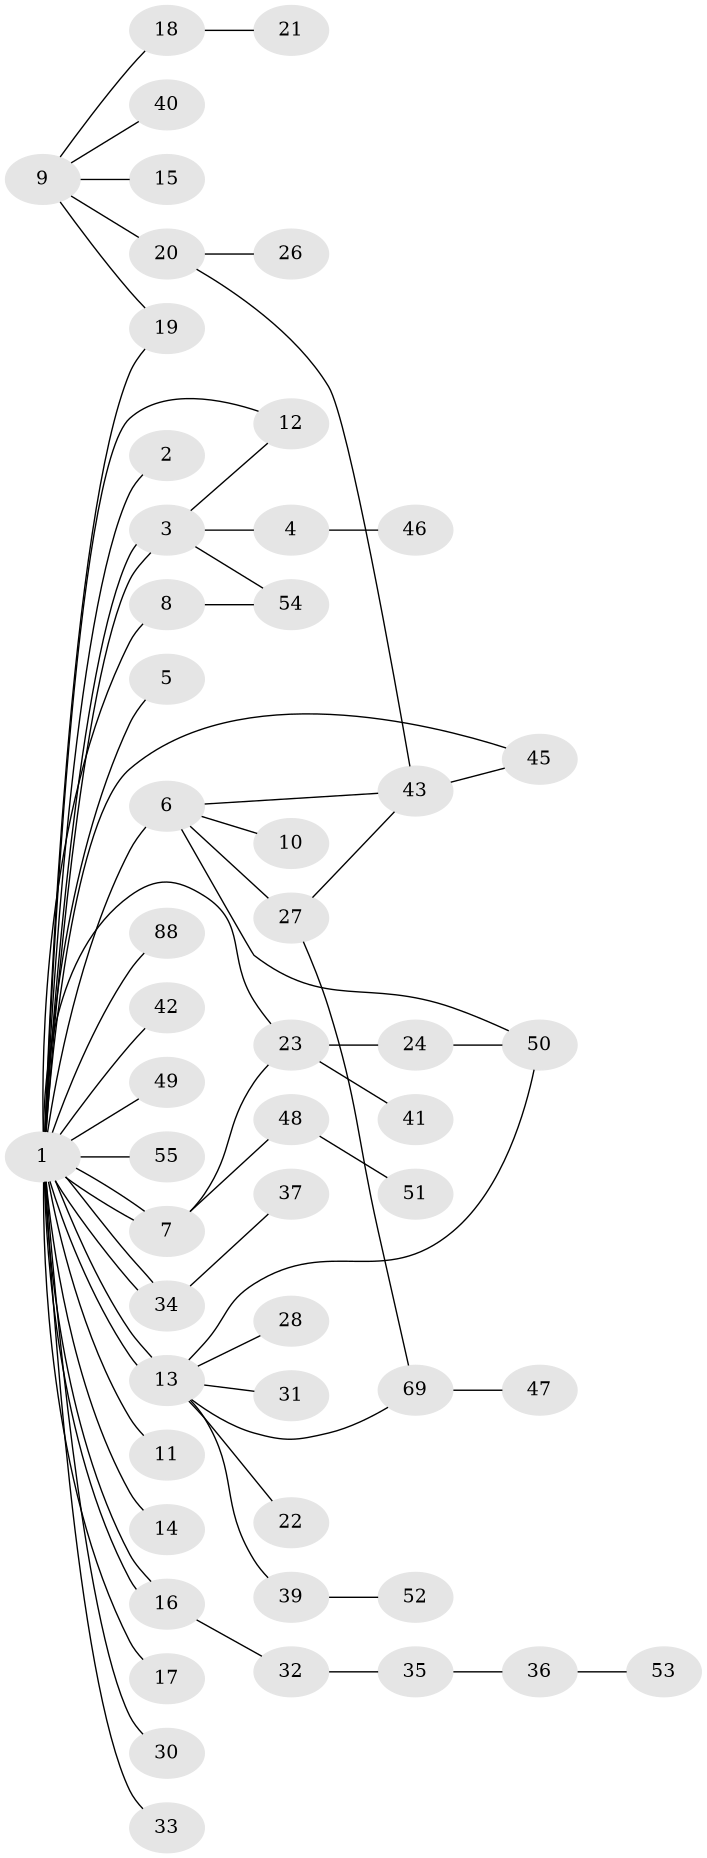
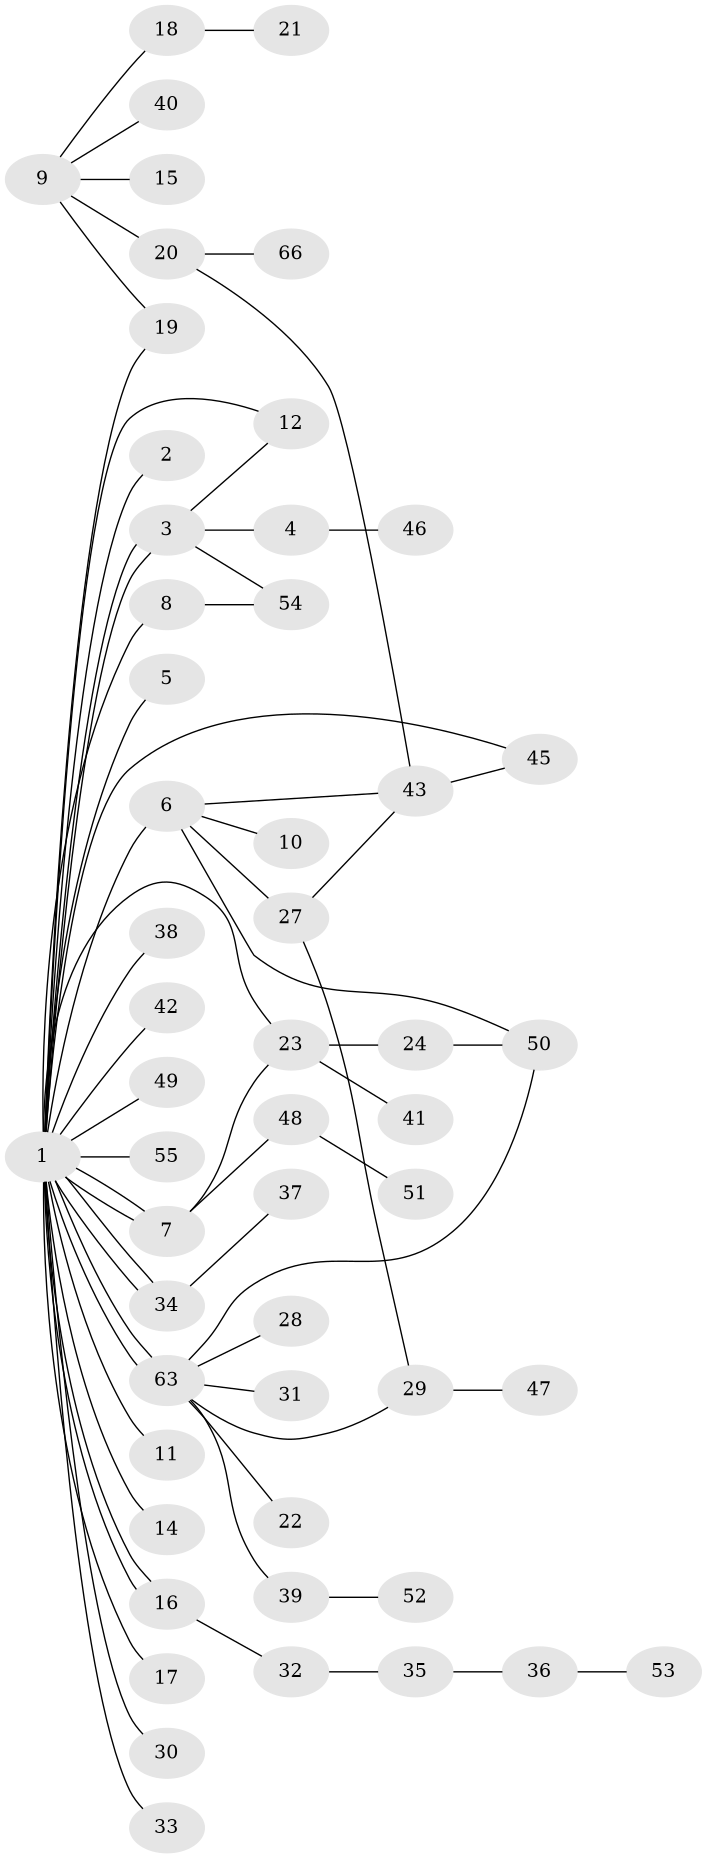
node "26": label "26" -> "66"
node "88": label "88" -> "38"
node "13": label "13" -> "63"
node "69": label "69" -> "29"
